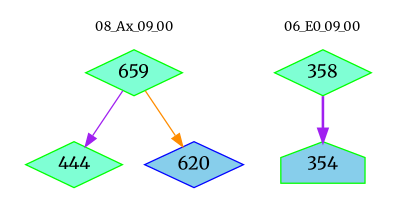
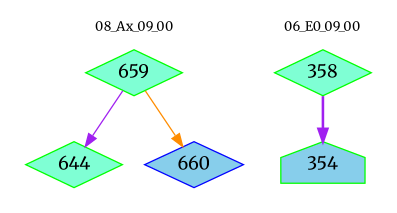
node "444": label "444" -> "644"
node "620": label "620" -> "660"
